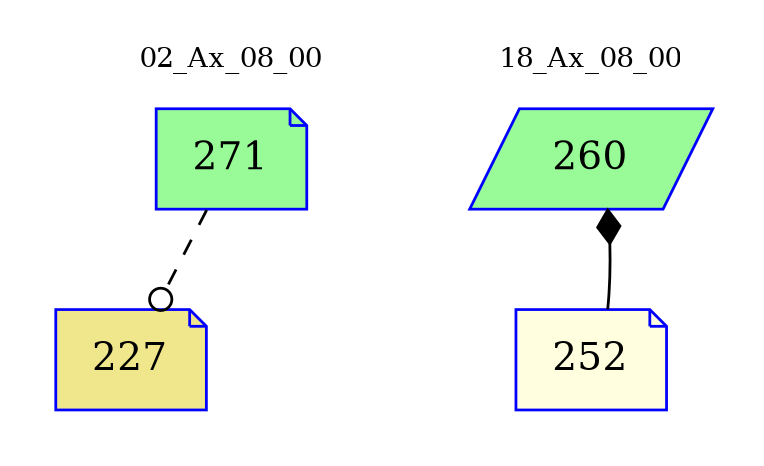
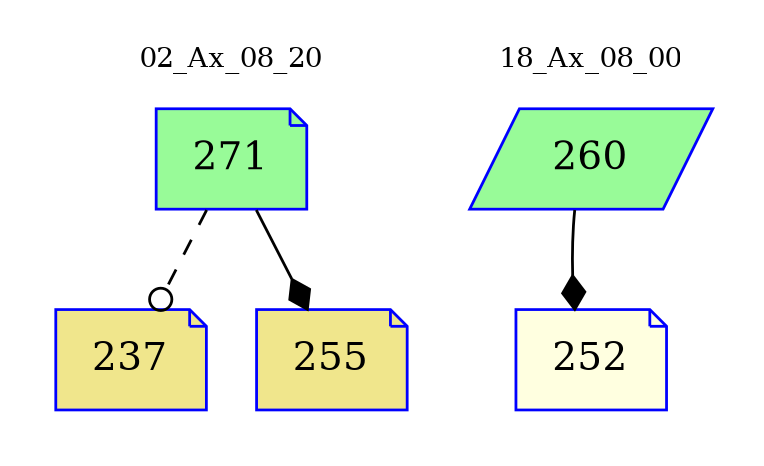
cluster "02_Ax_08_00": label "02_Ax_08_00" -> "02_Ax_08_20"
edge "252" -> "260": reversed
node "227": label "227" -> "237"
node "255": added
